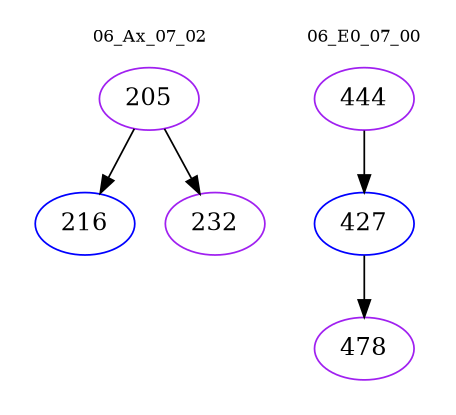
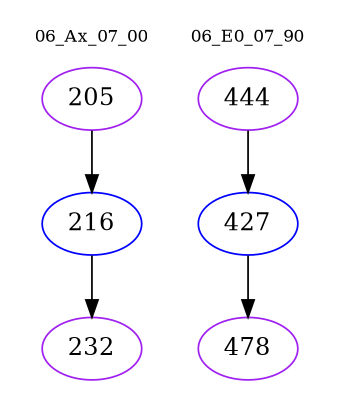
cluster "06_Ax_07_02": label "06_Ax_07_02" -> "06_Ax_07_00"
cluster "06_E0_07_00": label "06_E0_07_00" -> "06_E0_07_90"
edge "205" -> "232": now "216" -> "232"
